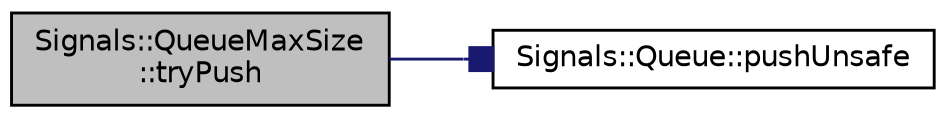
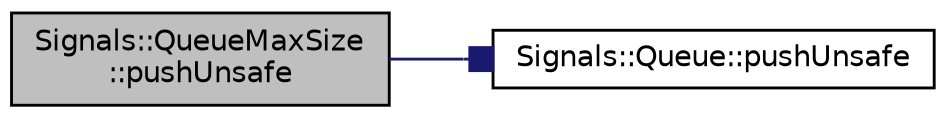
node "Signals::QueueMaxSize ::tryPush": label "Signals::QueueMaxSize ::tryPush" -> "Signals::QueueMaxSize ::pushUnsafe"
